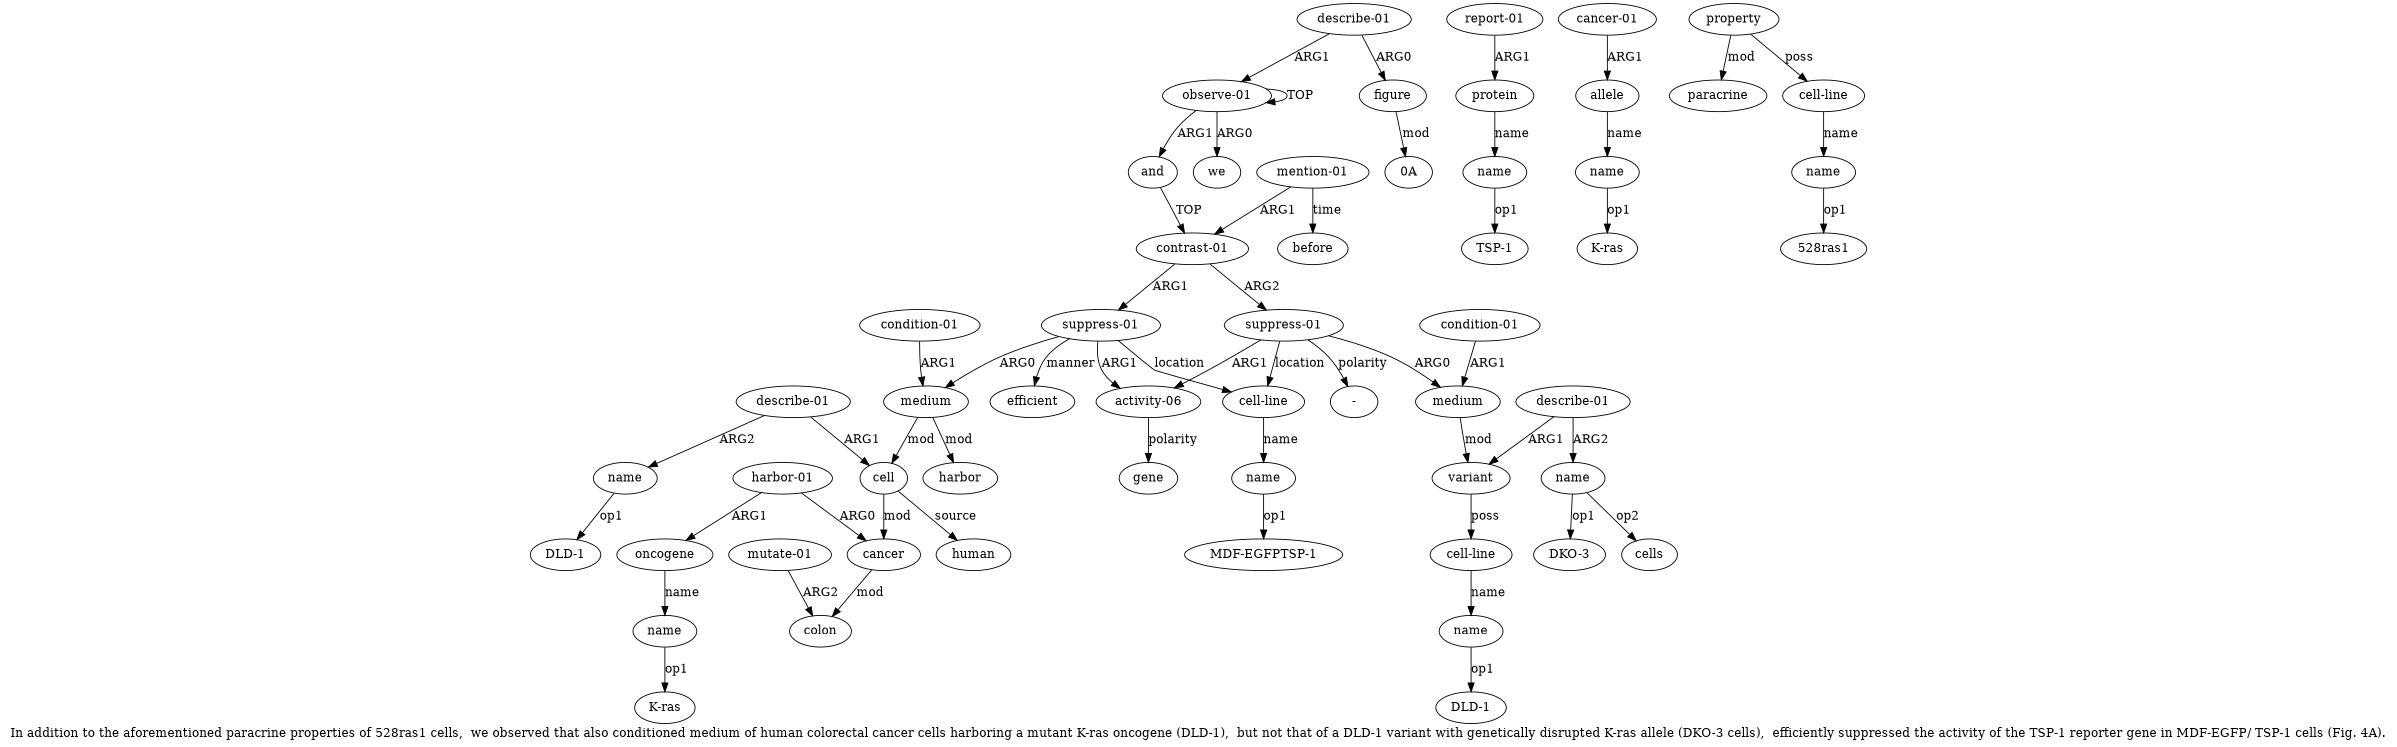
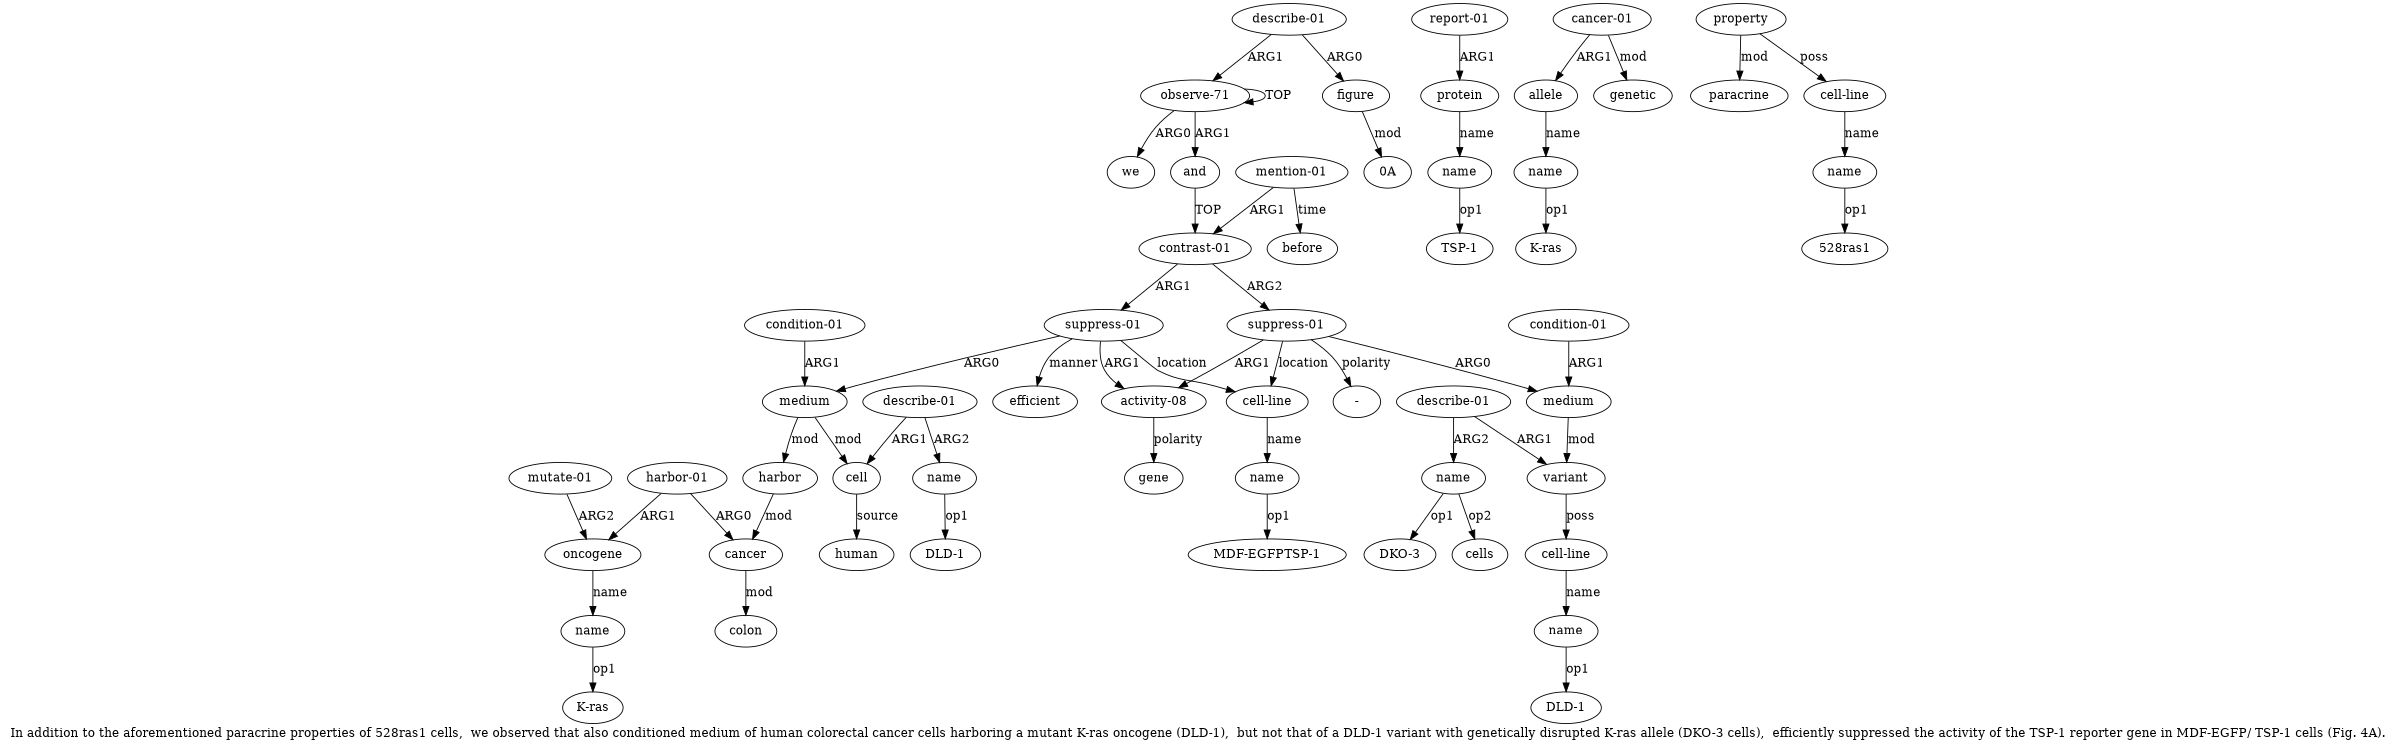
node "observe-01": label "observe-01" -> "observe-71"
node "genetic": added
node "activity-06": label "activity-06" -> "activity-08"
edge "cell" -> "cancer": now "harbor" -> "cancer"
edge "mutate-01" -> "colon": now "mutate-01" -> "oncogene"
